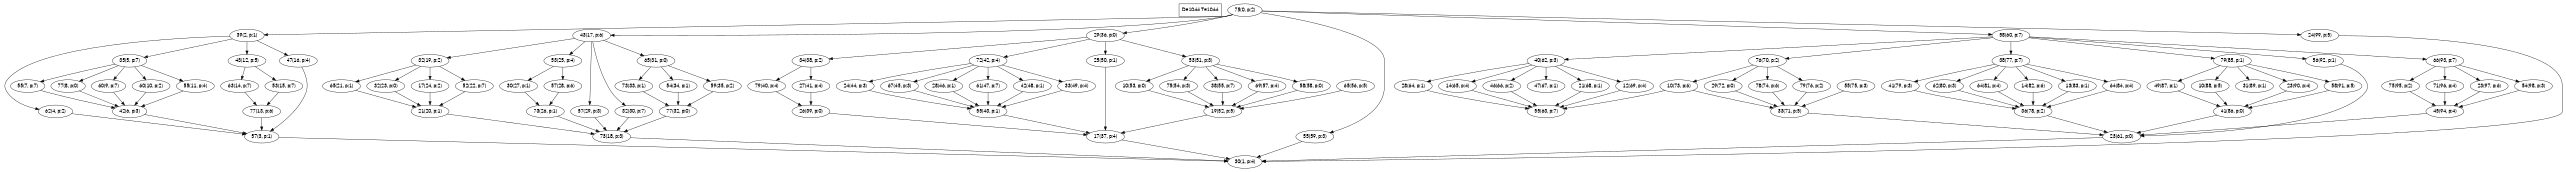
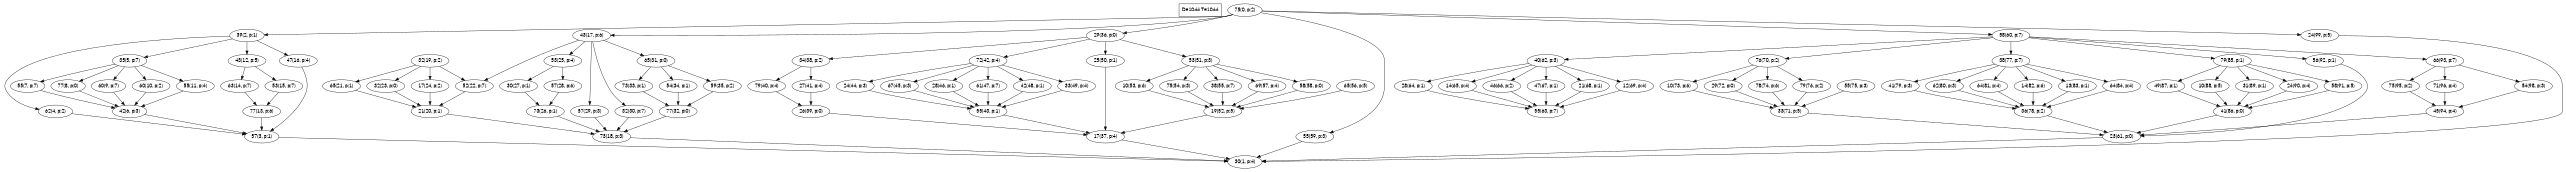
edge "43(17, p:6)" -> "32(19, p:2)": now "43(17, p:6)" -> "52(22, p:7)"
node "10(53, p:0)": label "10(53, p:0)" -> "10(53, p:6)"
node "23(90, p:4)": label "23(90, p:4)" -> "24(90, p:4)"
node "23(97, p:6)": removed
edge "31(89, p:1)" -> "41(86, p:0)": added
edge "10(73, p:6)" -> "55(63, p:7)": now "47(67, p:1)" -> "55(63, p:7)"
